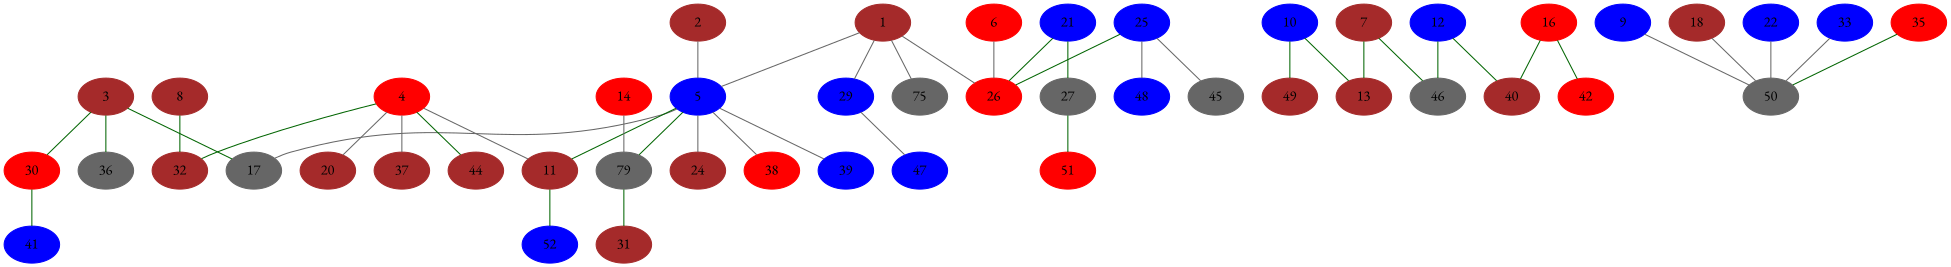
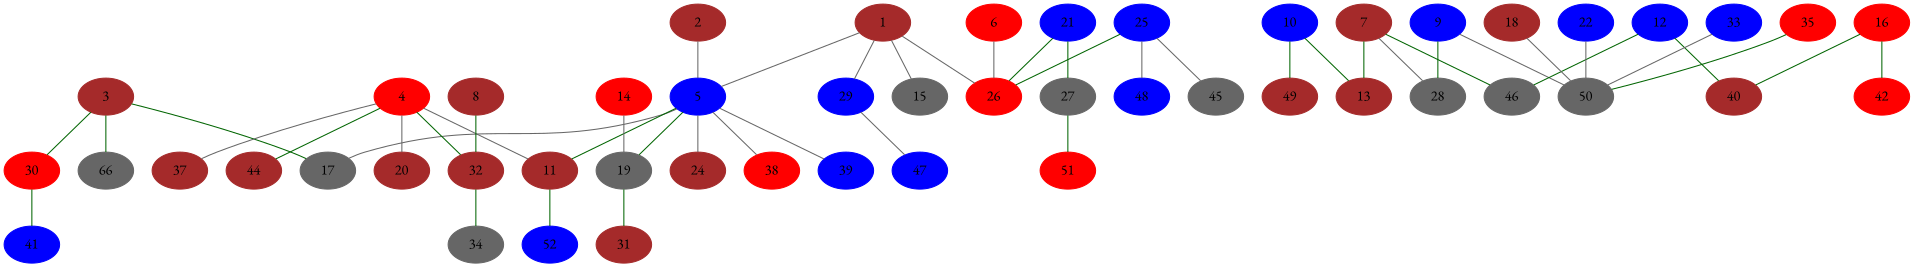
node "75": label "75" -> "15"
node "28": added
node "36": label "36" -> "66"
node "79": label "79" -> "19"
node "34": added
